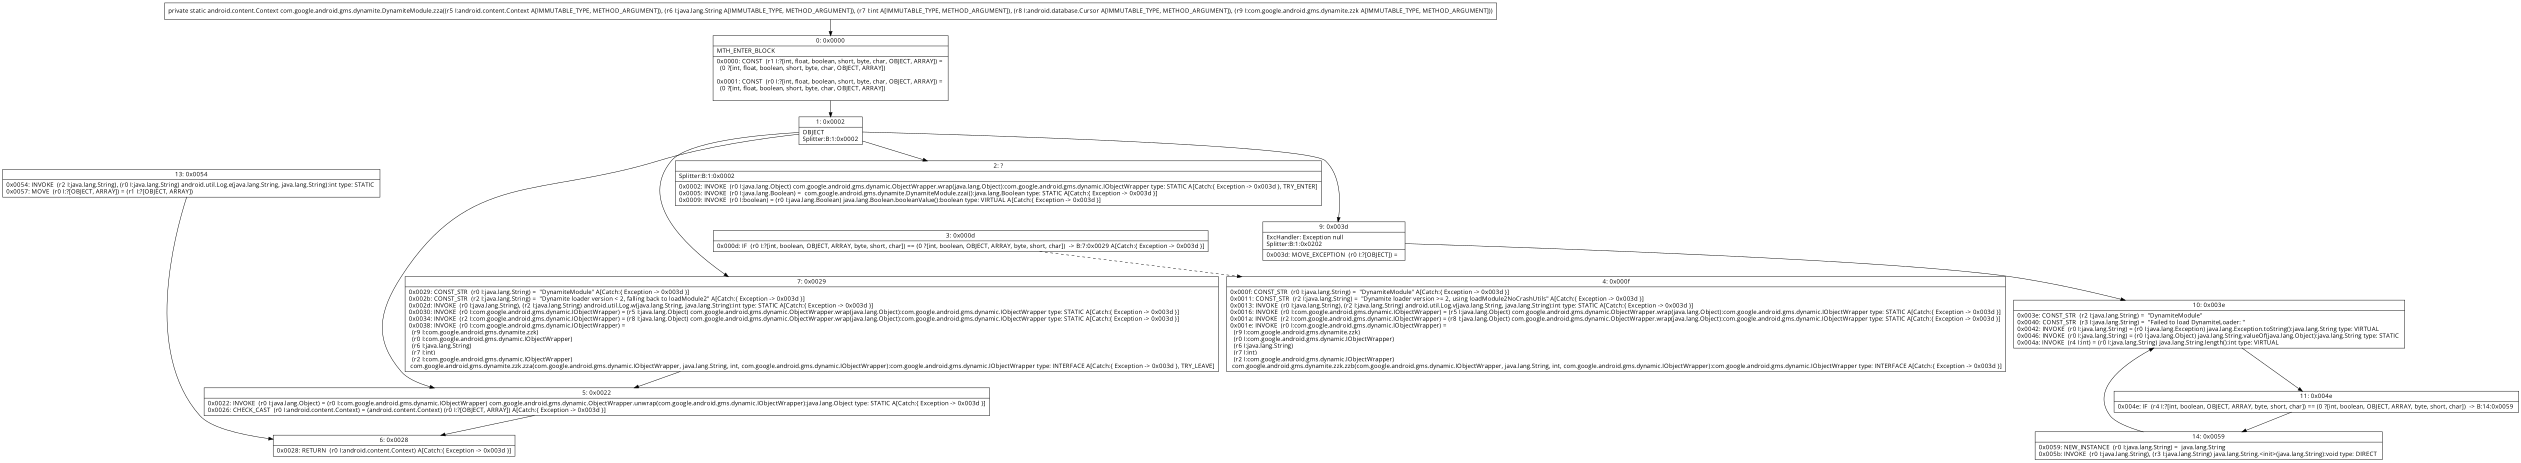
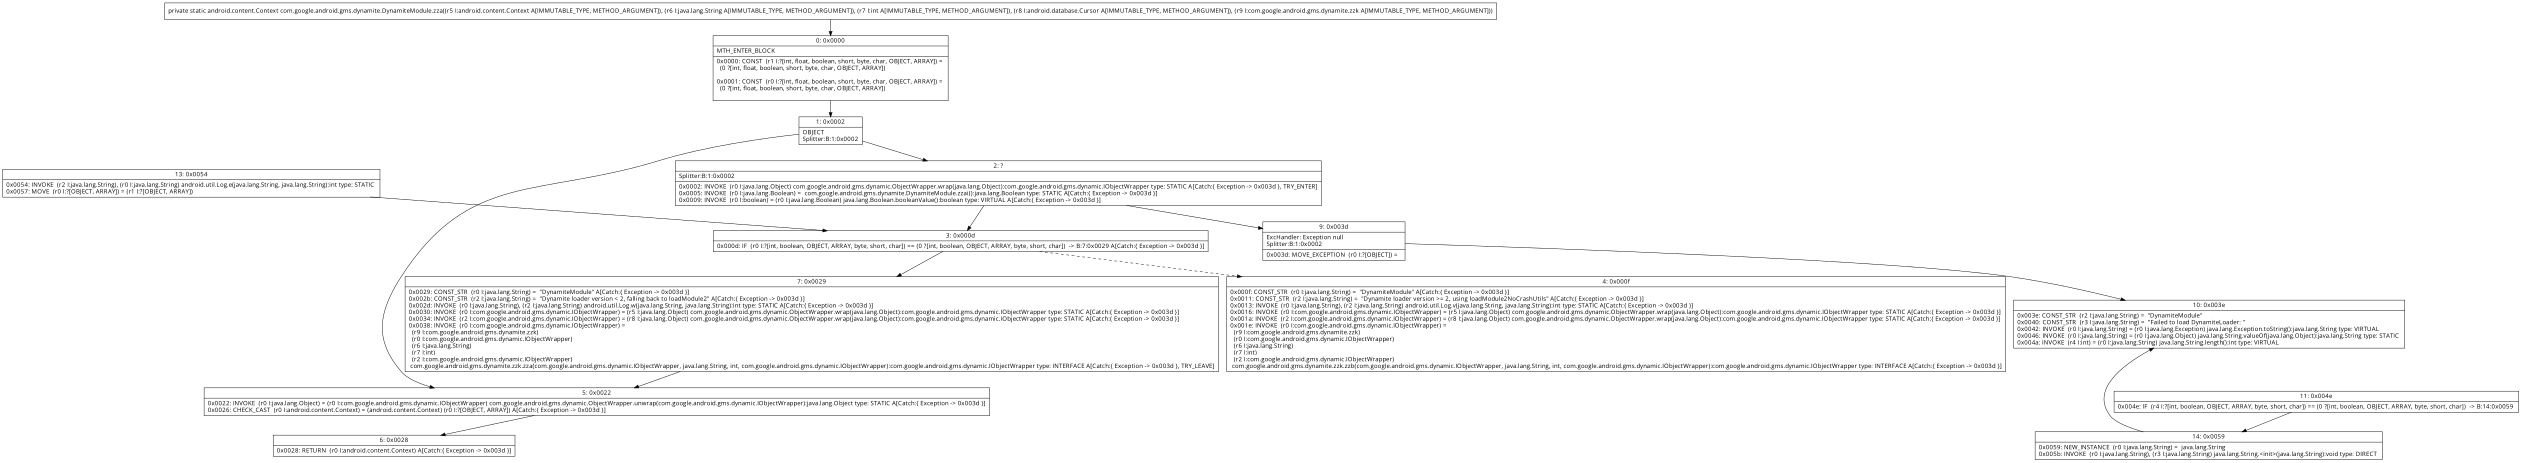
edge "1: 0x0002" -> "9: 0x003d": now "2: ?" -> "9: 0x003d"
edge "1: 0x0002" -> "7: 0x0029": now "3: 0x000d" -> "7: 0x0029"
edge "2: ?" -> "3: 0x000d": added
node "9: 0x003d": text "Splitter:B:1:0x0202" -> "Splitter:B:1:0x0002"
edge "13: 0x0054" -> "6: 0x0028": now "13: 0x0054" -> "3: 0x000d"
edge "10: 0x003e" -> "11: 0x004e": removed
